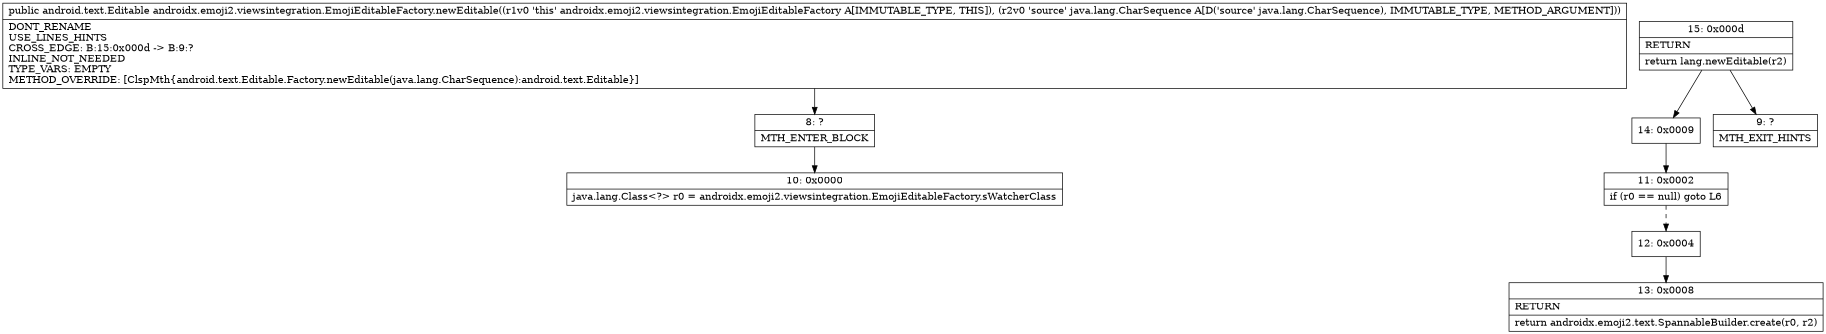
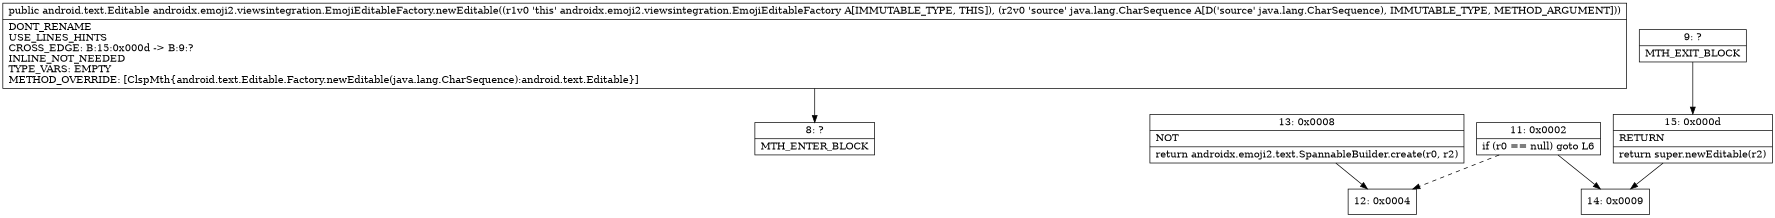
node "15: 0x000d": text "return lang.newEditable(r2)" -> "return super.newEditable(r2)"
edge "15: 0x000d" -> "9: ?": reversed
node "9: ?": text "MTH_EXIT_HINTS" -> "MTH_EXIT_BLOCK"
edge "14: 0x0009" -> "11: 0x0002": reversed
node "10: 0x0000": removed
edge "12: 0x0004" -> "13: 0x0008": reversed
node "13: 0x0008": text "RETURN" -> "NOT"
